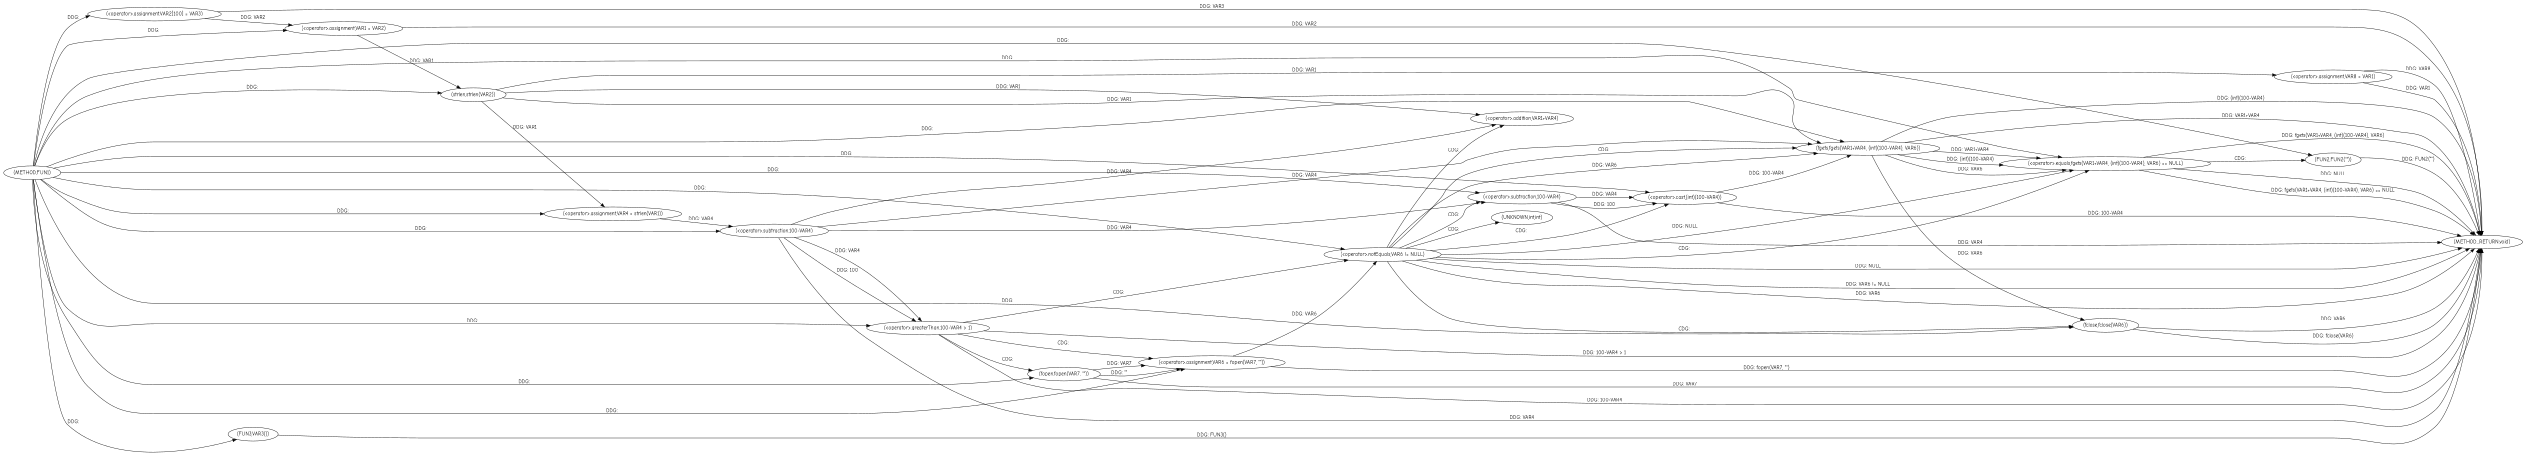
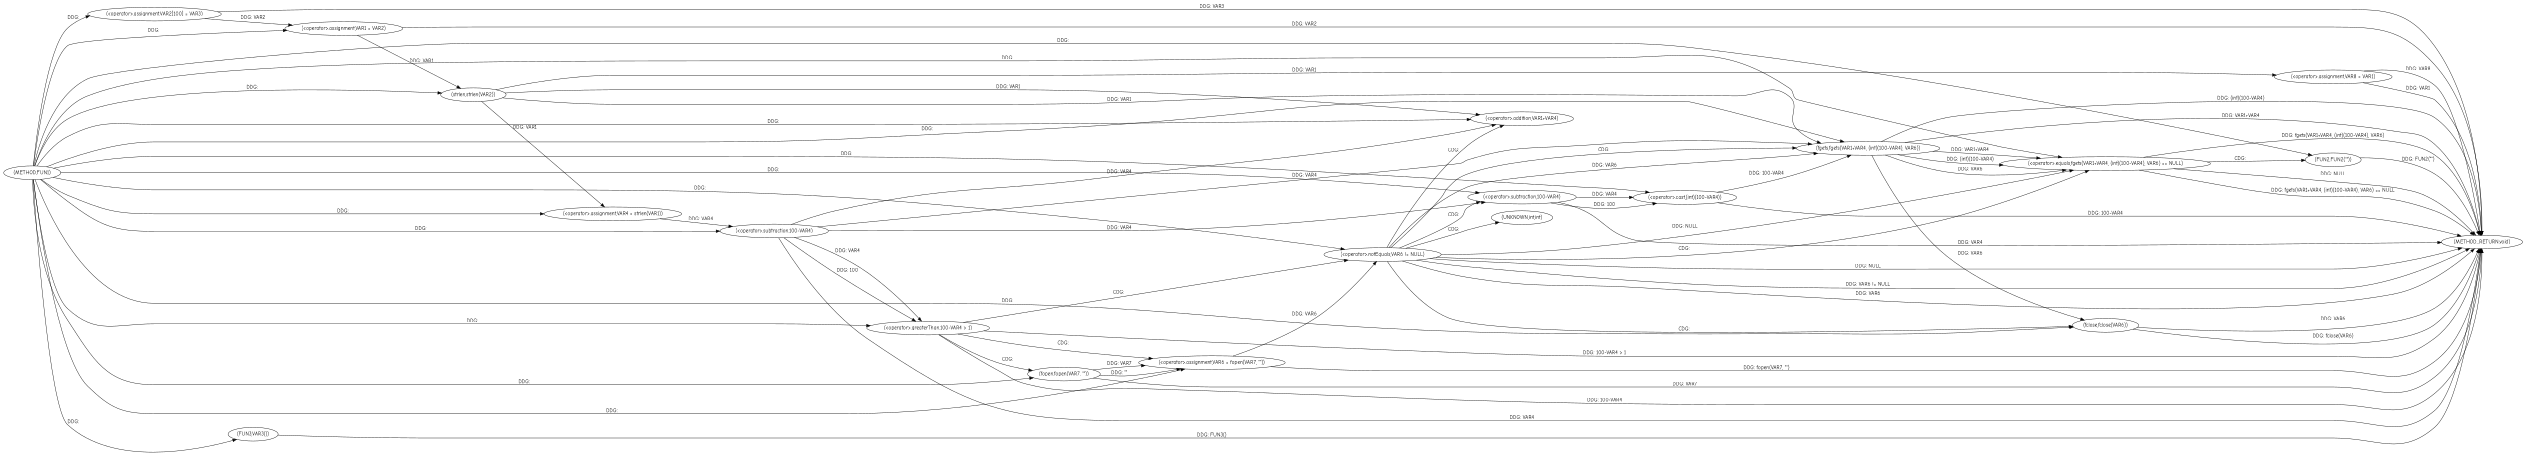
edge "(METHOD,FUN1)" -> "(<operator>.addition,VAR1+VAR4)": added, label "DDG:"
edge "(<operator>.notEquals,VAR6 != NULL)" -> "(<operator>.cast,(int)(100-VAR4))": removed, label "CDG:"
